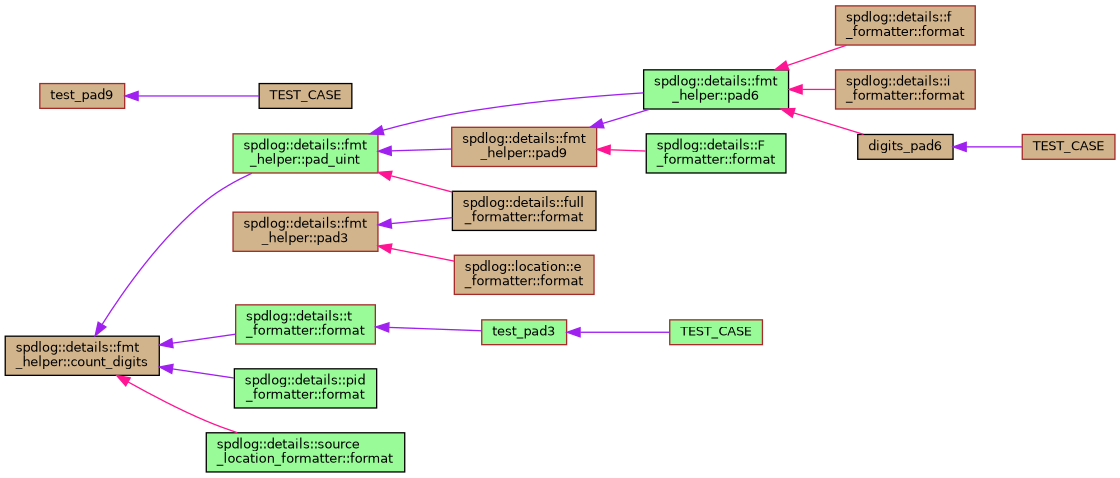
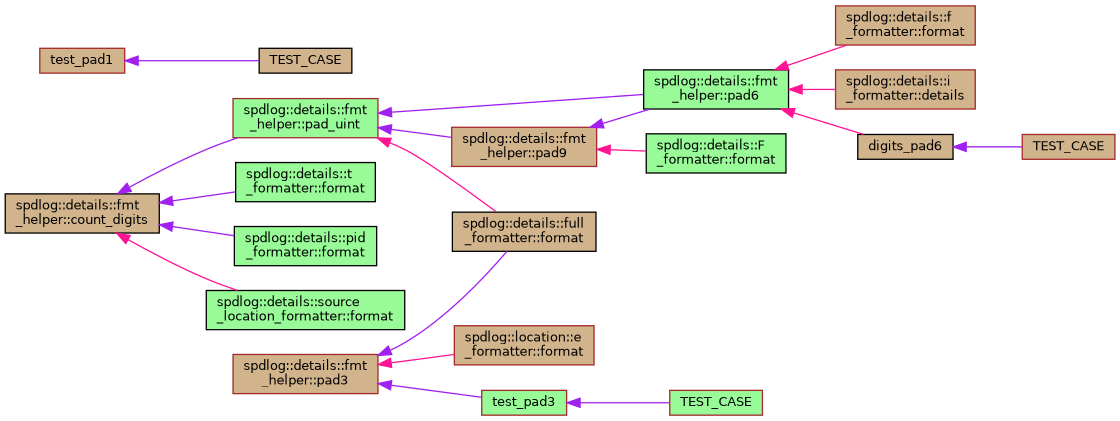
node "spdlog::details::i _formatter::format": label "spdlog::details::i _formatter::format" -> "spdlog::details::i _formatter::details"
node "test_pad9": label "test_pad9" -> "test_pad1"
node "spdlog::details::t _formatter::format": color brown -> black
edge "test_pad3" -> "spdlog::details::t _formatter::format": now "test_pad3" -> "spdlog::details::fmt _helper::pad3"
